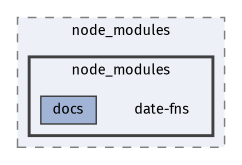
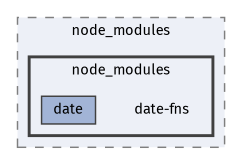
node "docs": label "docs" -> "date"
